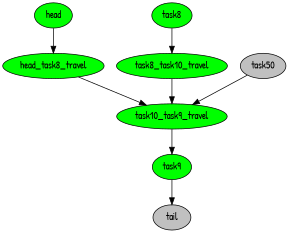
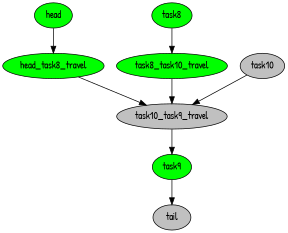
node "task50": label "task50" -> "task10"
node "task10_task9_travel": fillcolor green -> gray
